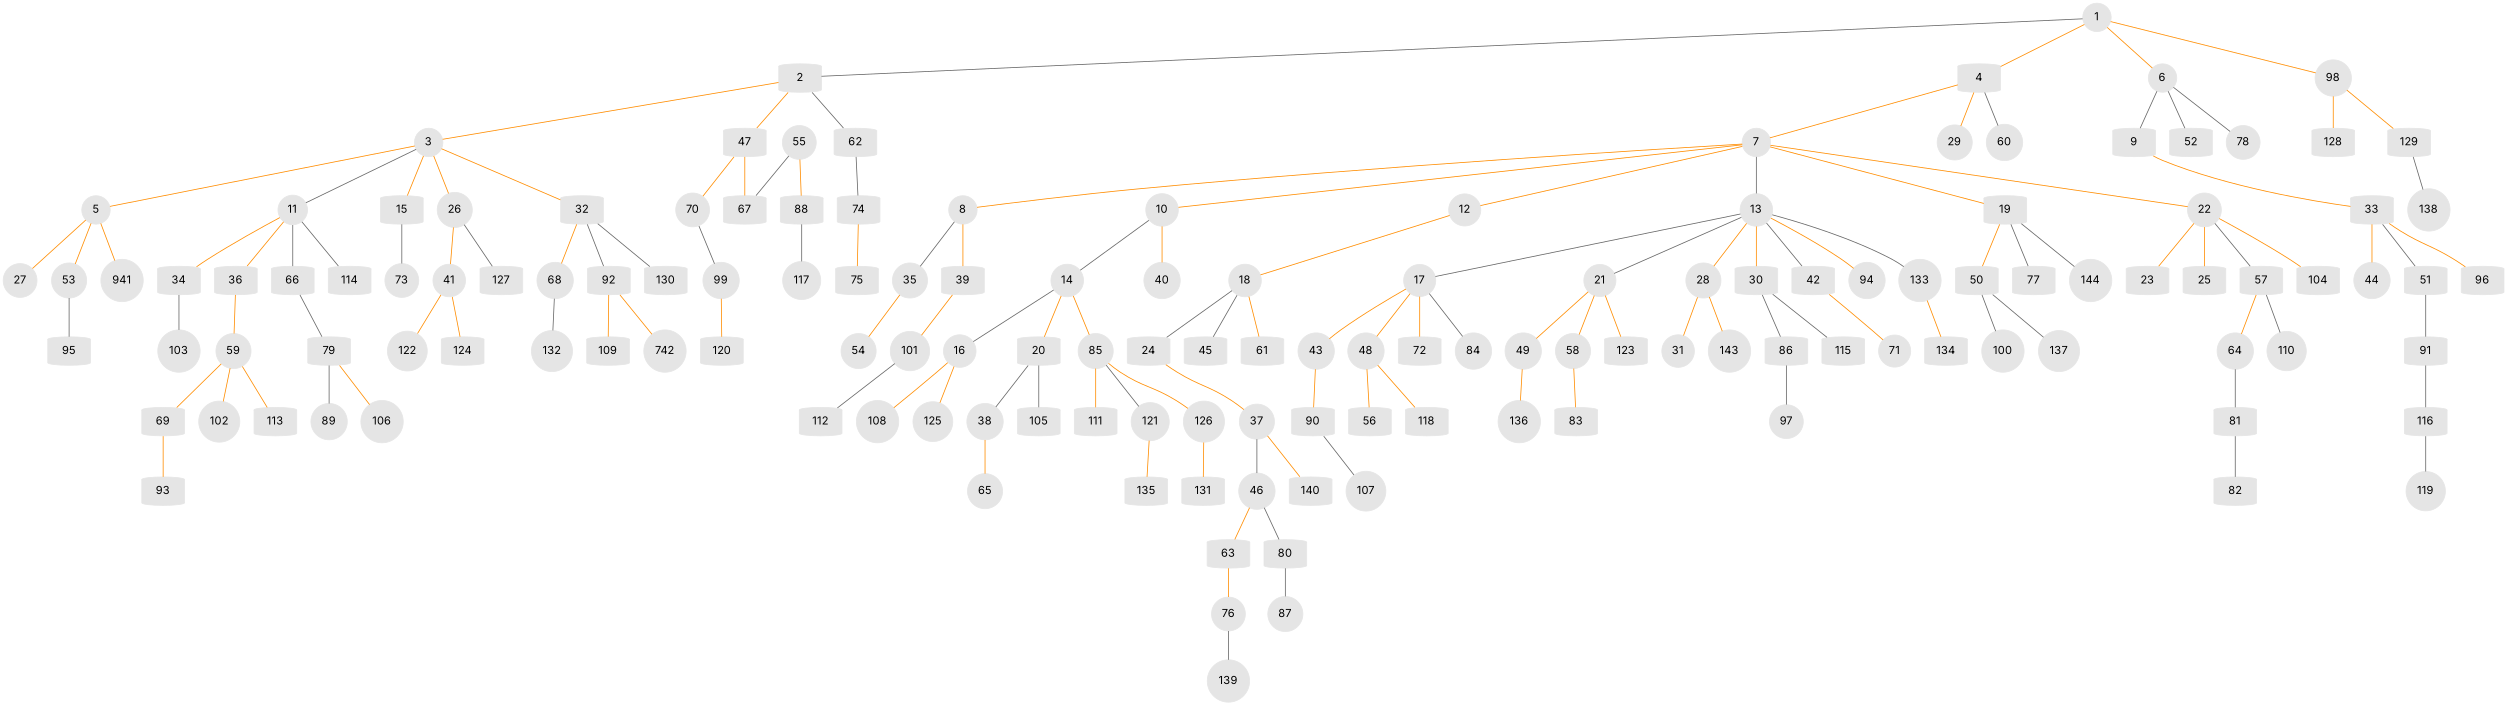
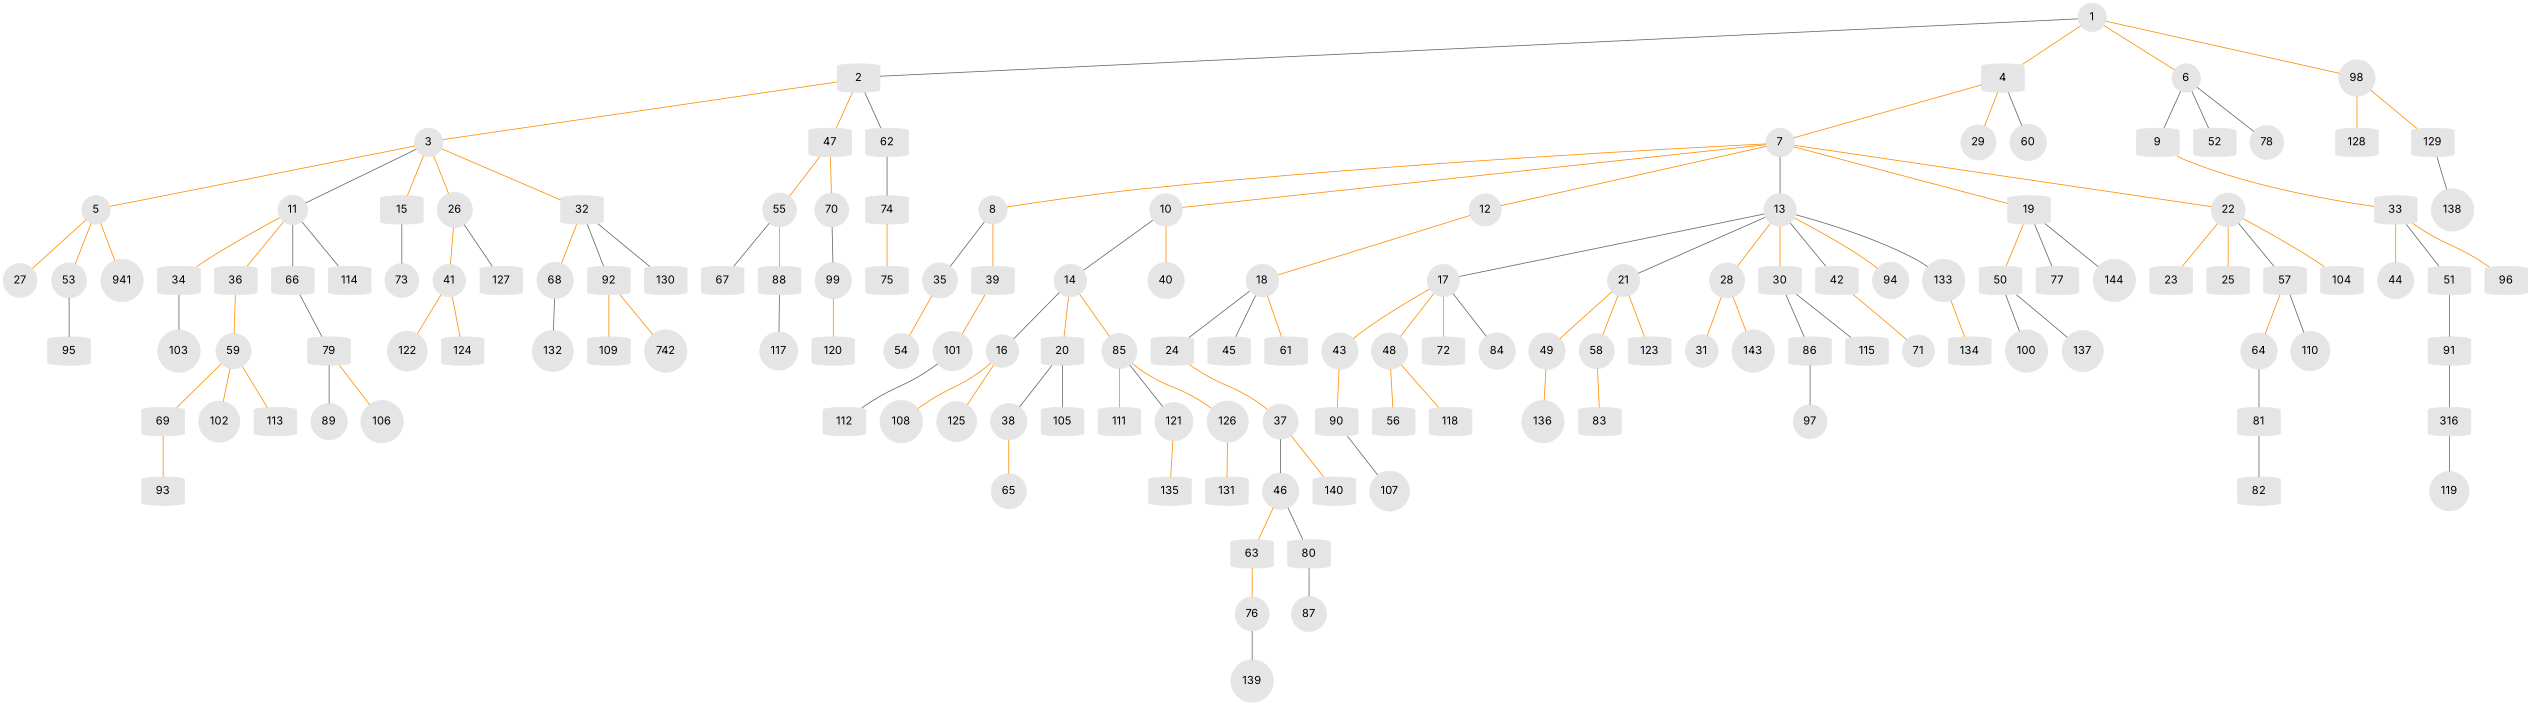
edge "47" -- "67": now "47" -- "55"
node "116": label "116" -> "316"
